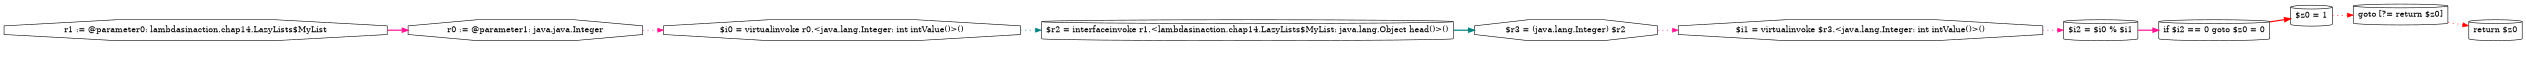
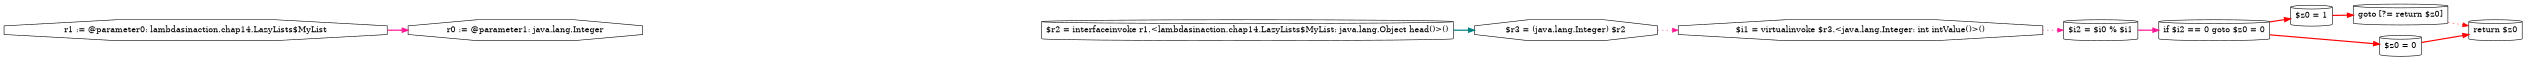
edge "$z0 = 1" -> "goto [?= return $z0]": style dotted -> bold
node "r0 := @parameter1: java.java.Integer": label "r0 := @parameter1: java.java.Integer" -> "r0 := @parameter1: java.lang.Integer"
node "$i0 = virtualinvoke r0.<java.lang.Integer: int intValue()>()": removed
node "$z0 = 0": added
